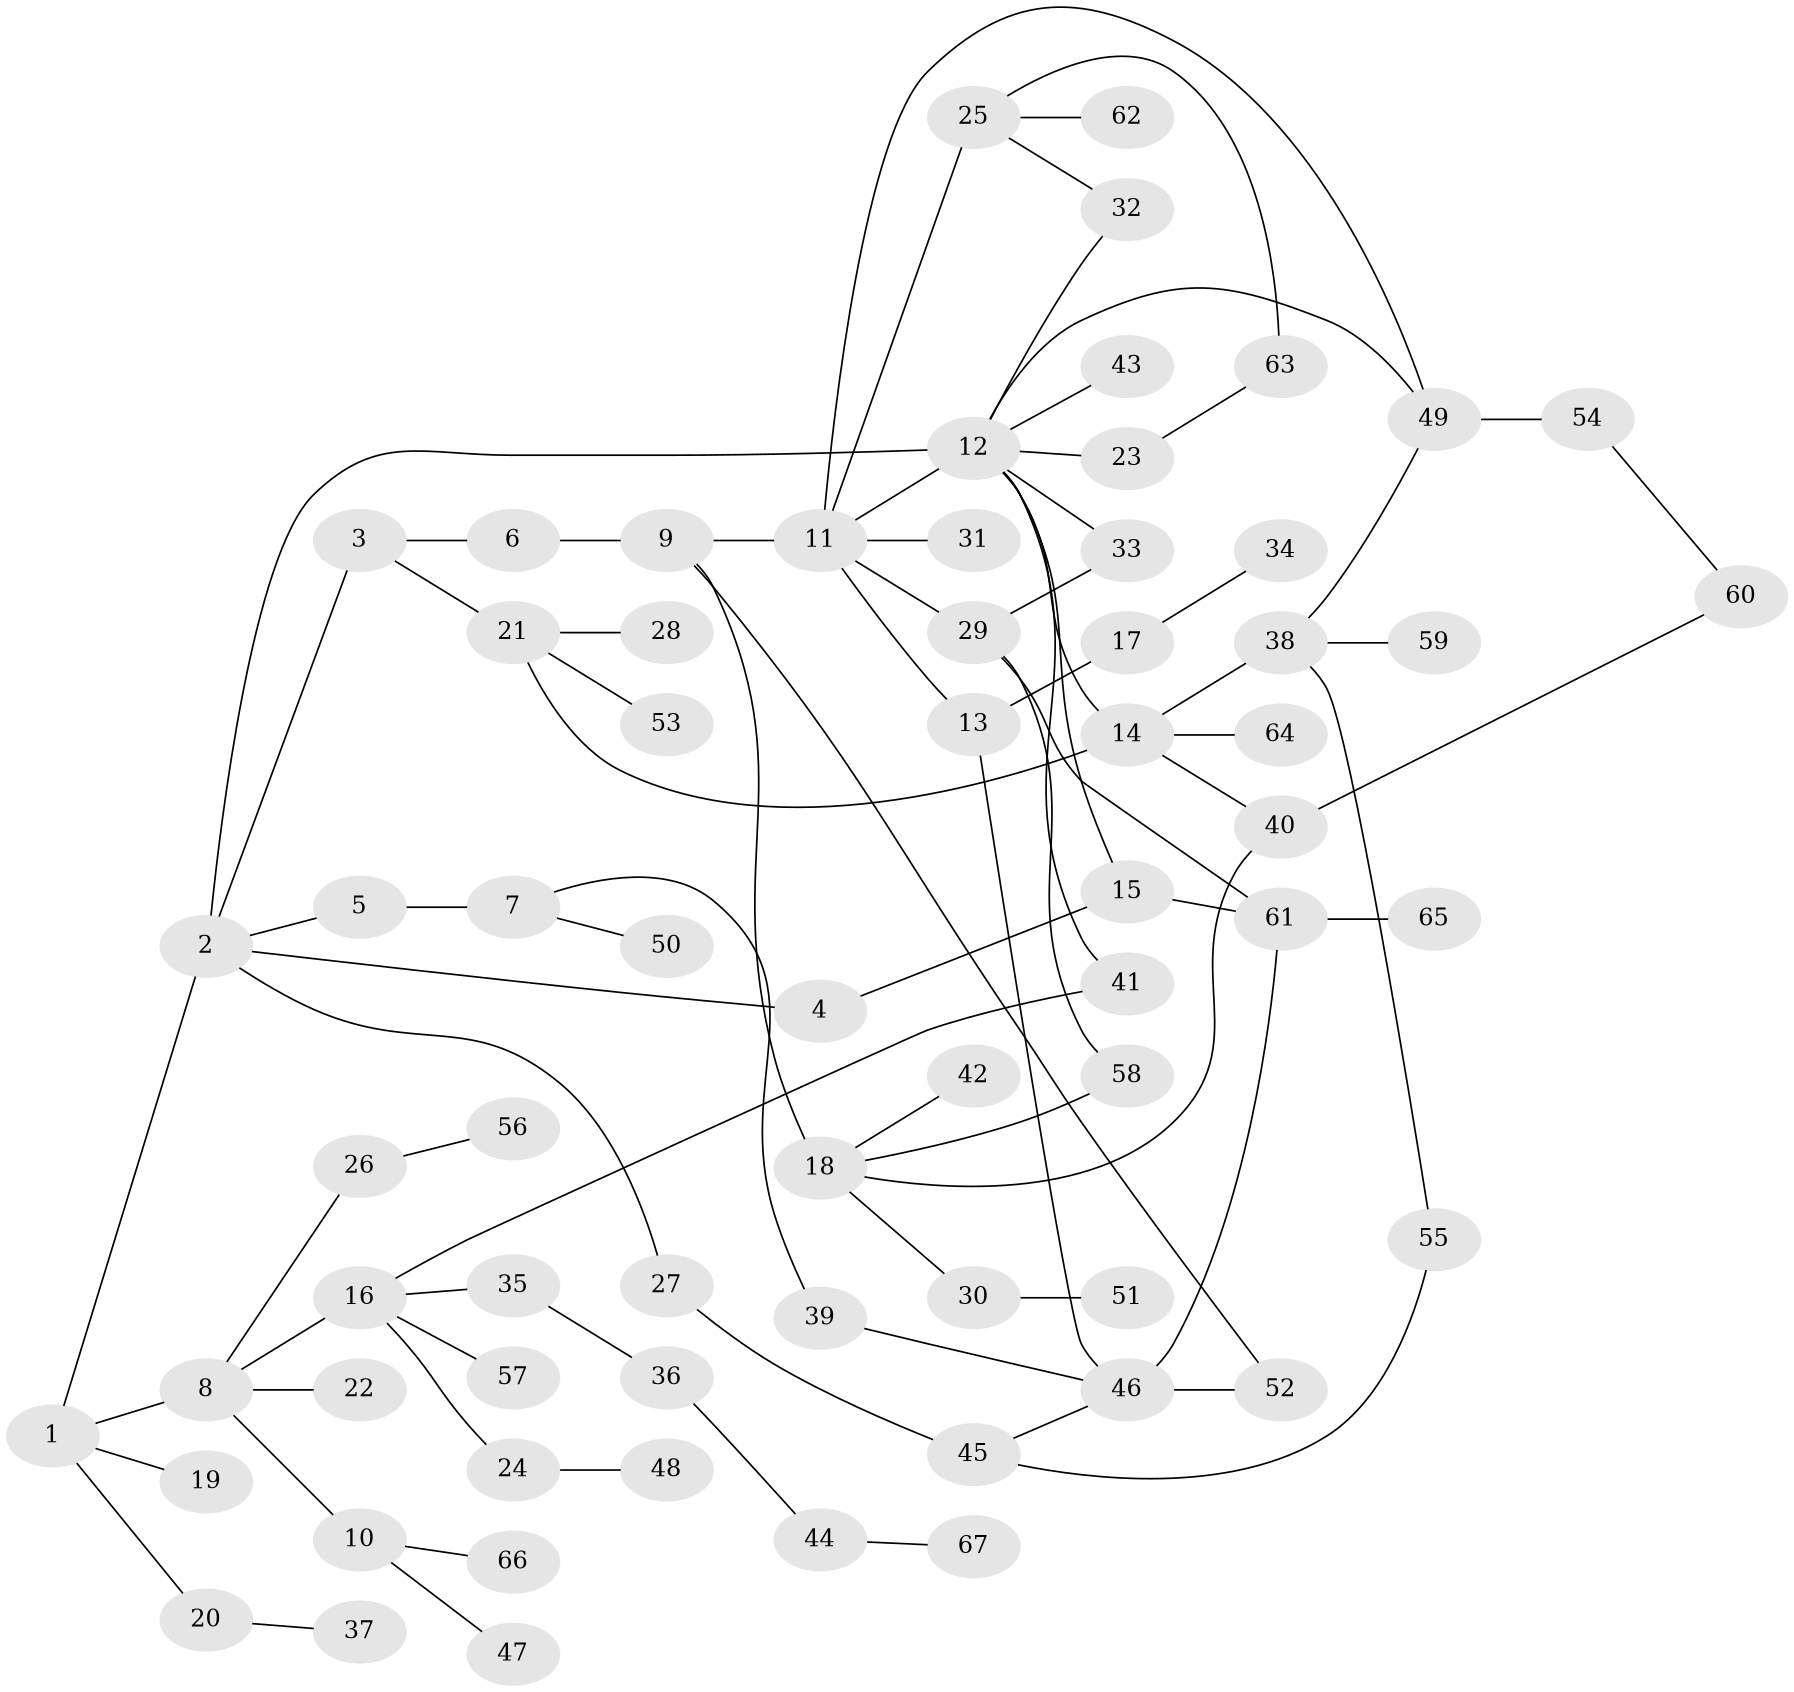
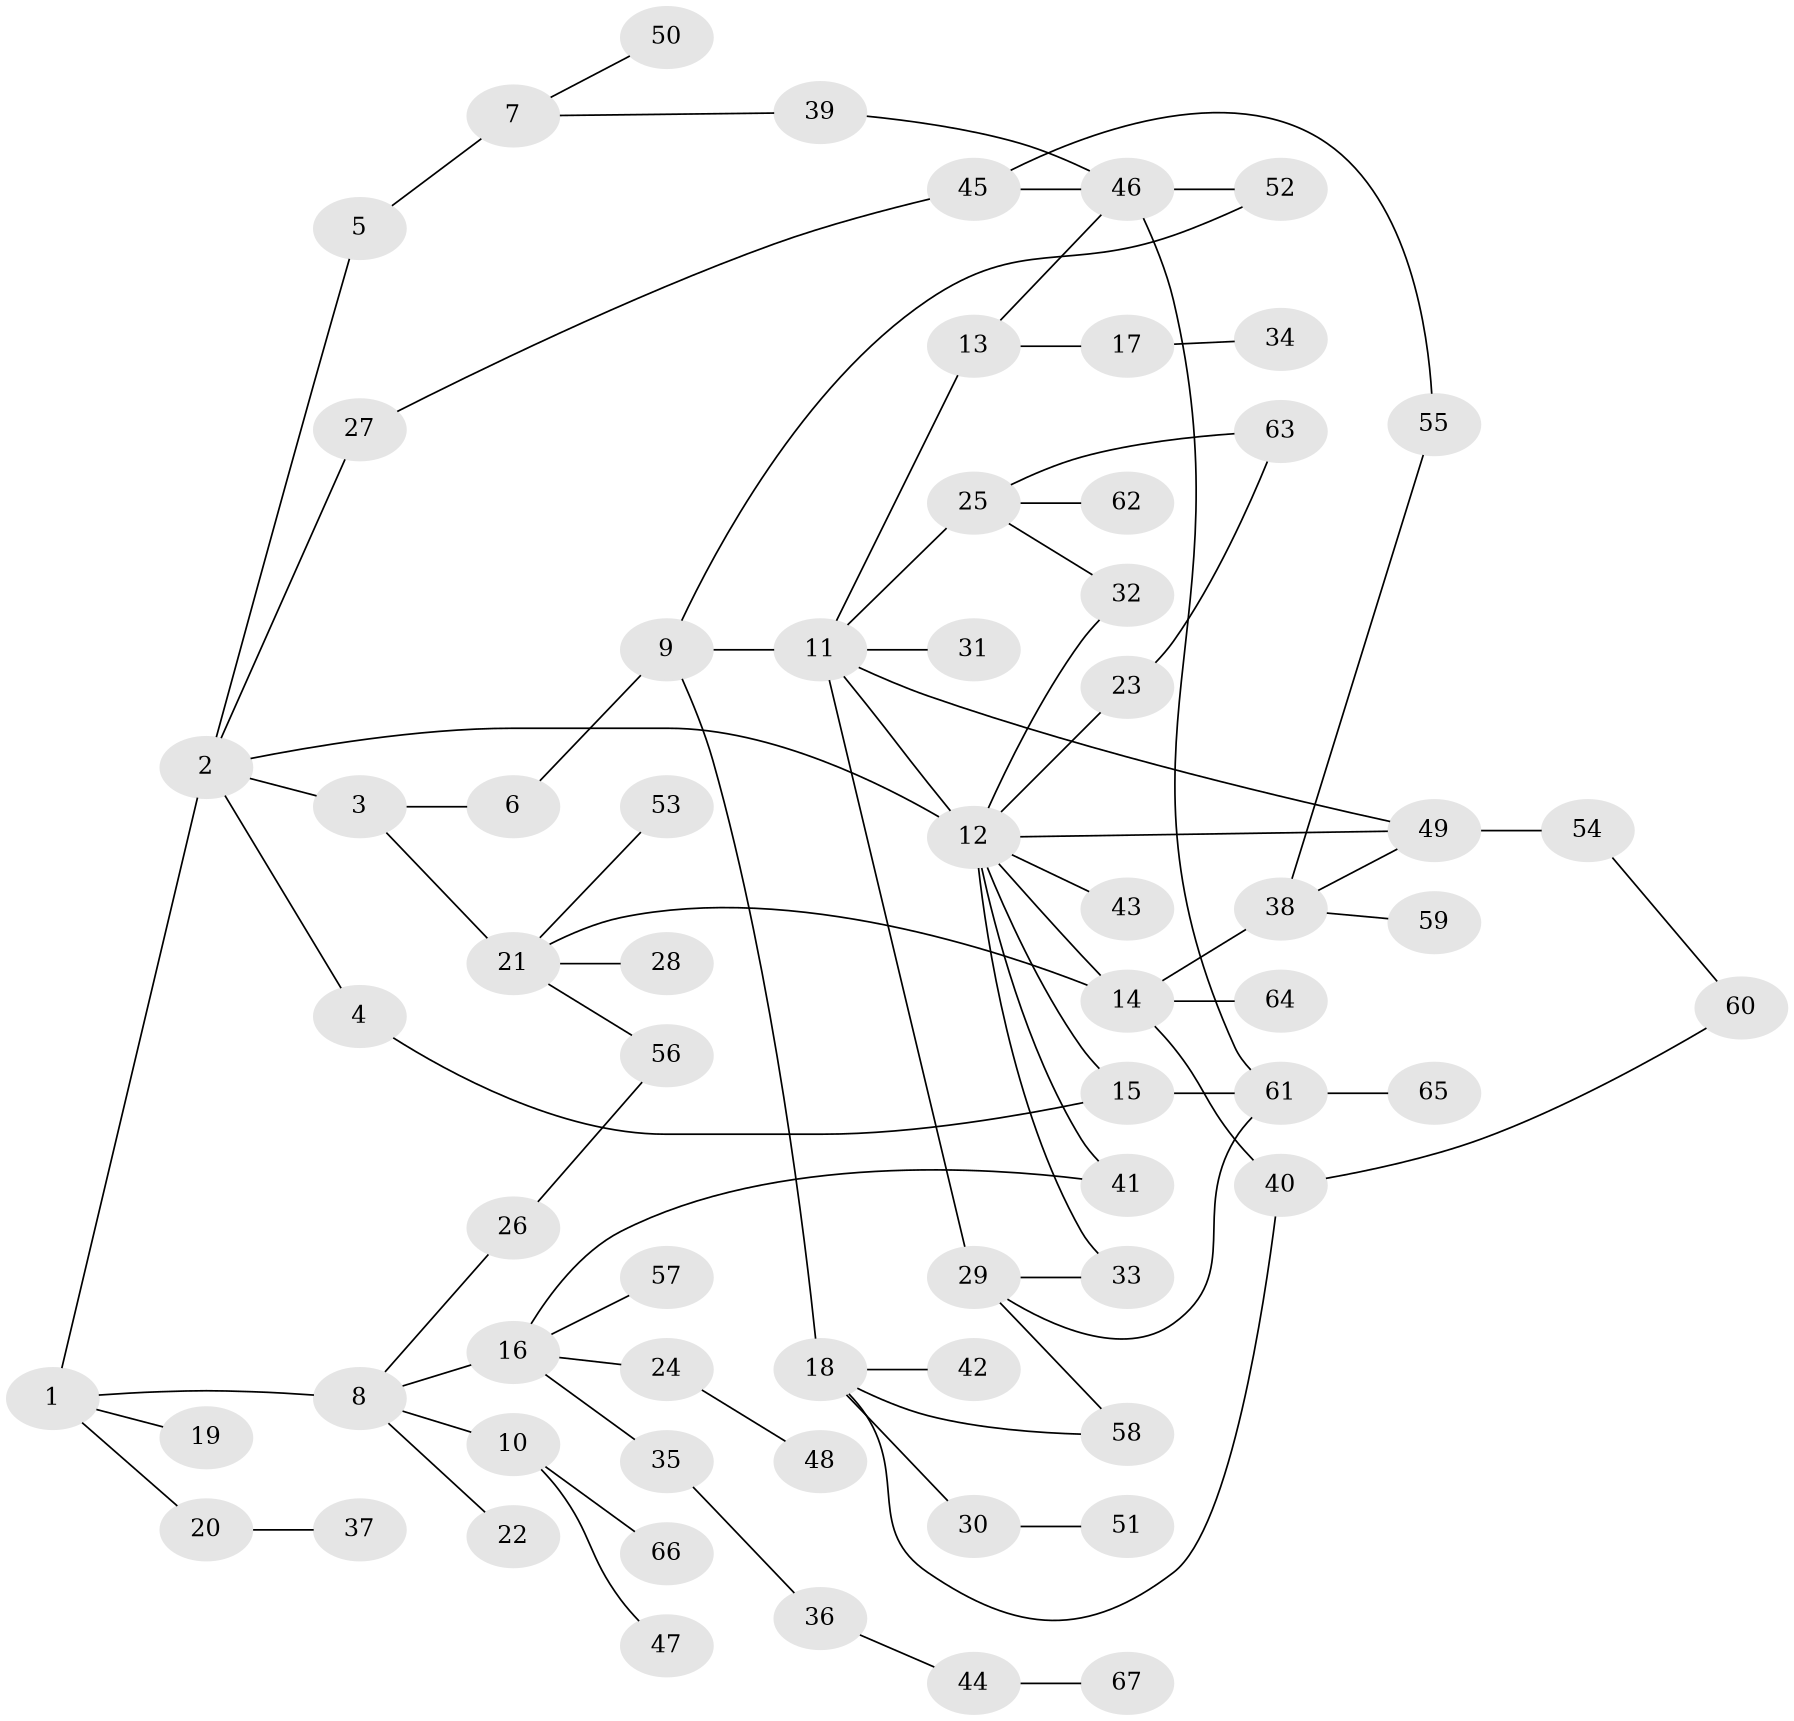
edge "21" -- "56": added
